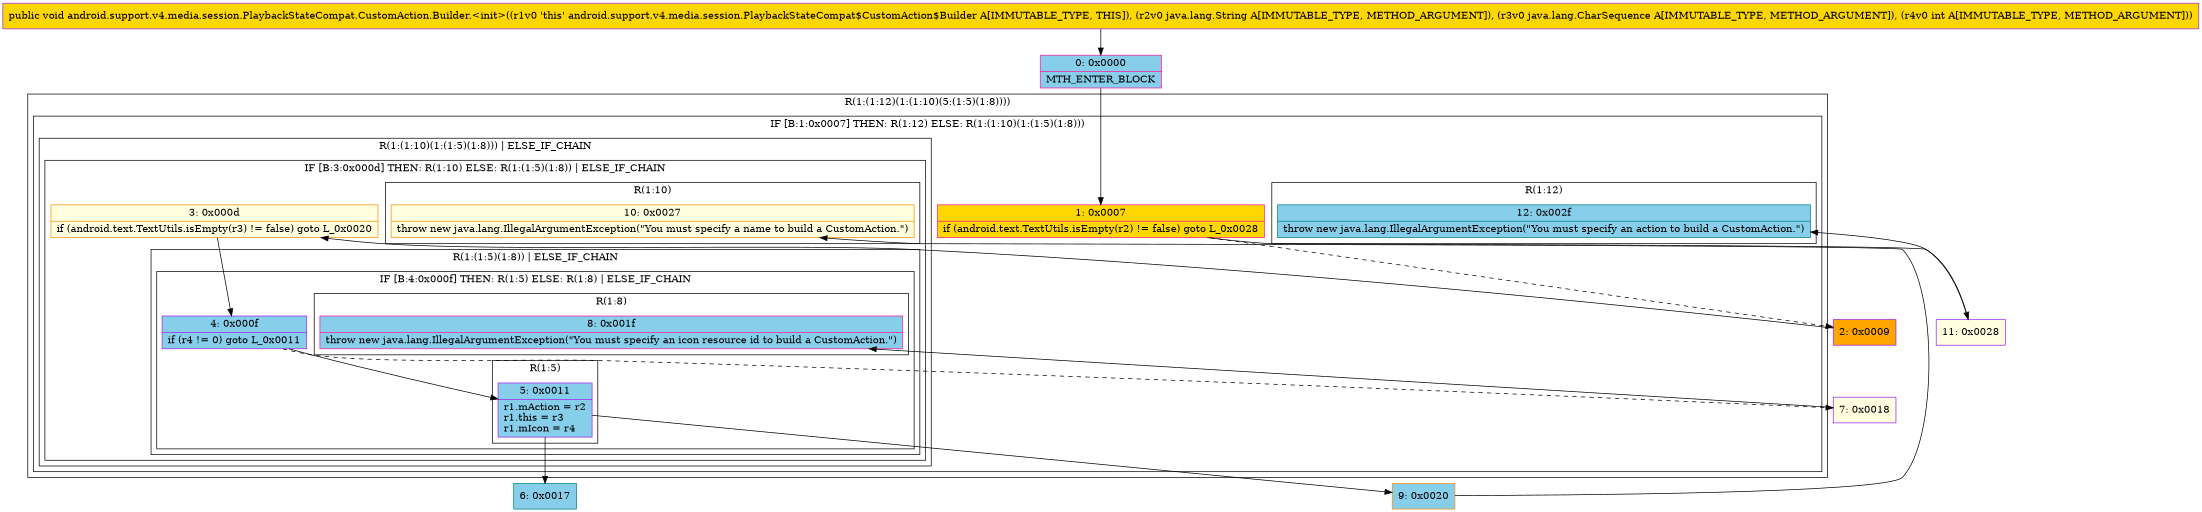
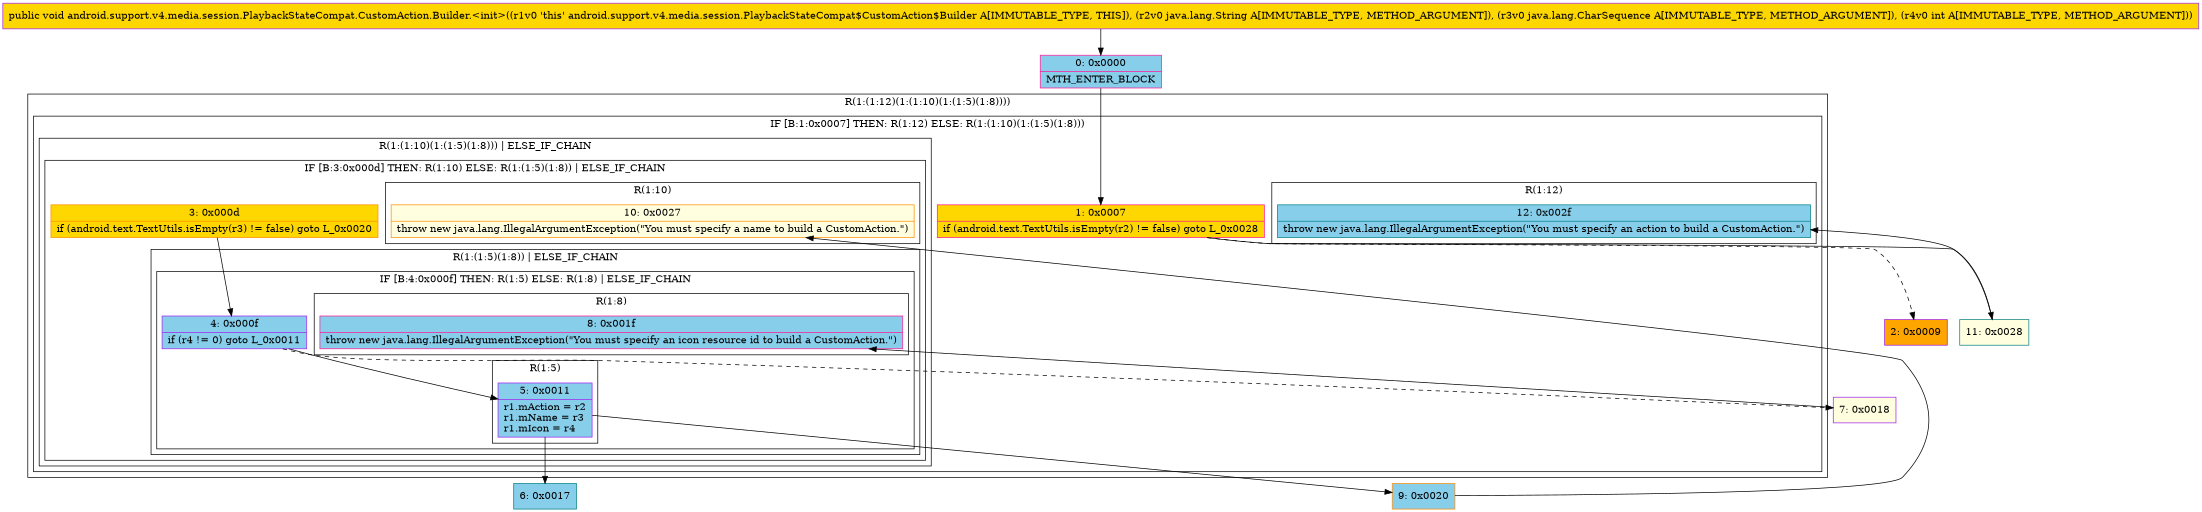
cluster "R(1:(1:12)(1:(1:10)(5:(1:5)(1:8))))": label "R(1:(1:12)(1:(1:10)(5:(1:5)(1:8))))" -> "R(1:(1:12)(1:(1:10)(1:(1:5)(1:8))))"
node "3: 0x000d": fillcolor lightyellow -> gold
edge "2: 0x0009" -> "3: 0x000d": removed
node "11: 0x0028": color purple -> teal
node "5: 0x0011": text "r1.this = r3" -> "r1.mName = r3"
